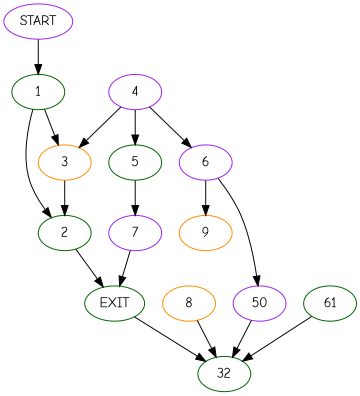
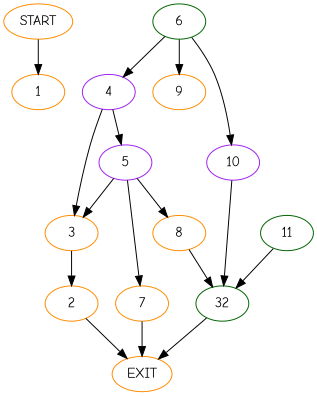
node "START": color purple -> darkorange
node "1": color darkgreen -> darkorange
edge "1" -> "3": now "5" -> "3"
edge "4" -> "6": reversed
edge "1" -> "2": removed
node "5": color darkgreen -> purple
node "6": color purple -> darkgreen
edge "5" -> "8": added
node "2": color darkgreen -> darkorange
node "7": color purple -> darkorange
node "EXIT": color darkgreen -> darkorange
node "50": label "50" -> "10"
node "61": label "61" -> "11"
edge "EXIT" -> "32": reversed
